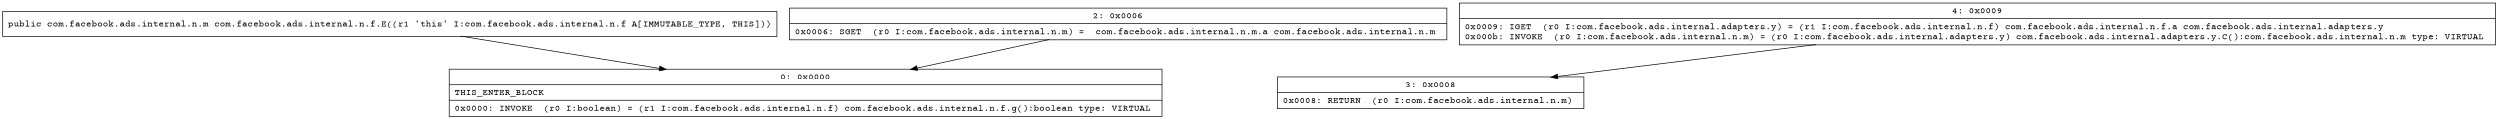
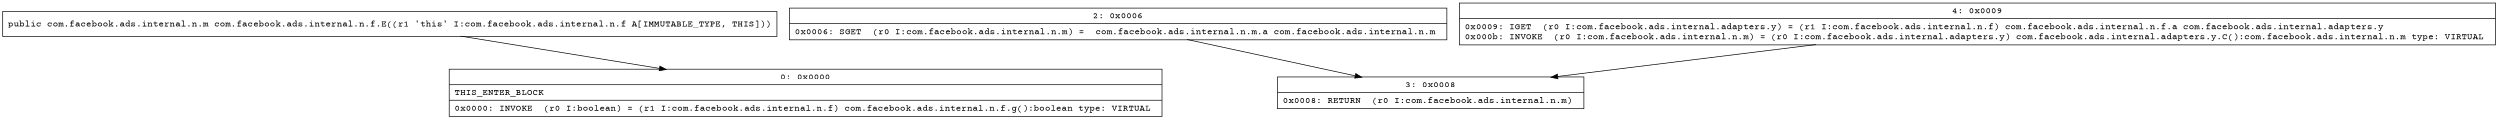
edge "2: 0x0006" -> "0: 0x0000": now "2: 0x0006" -> "3: 0x0008"
